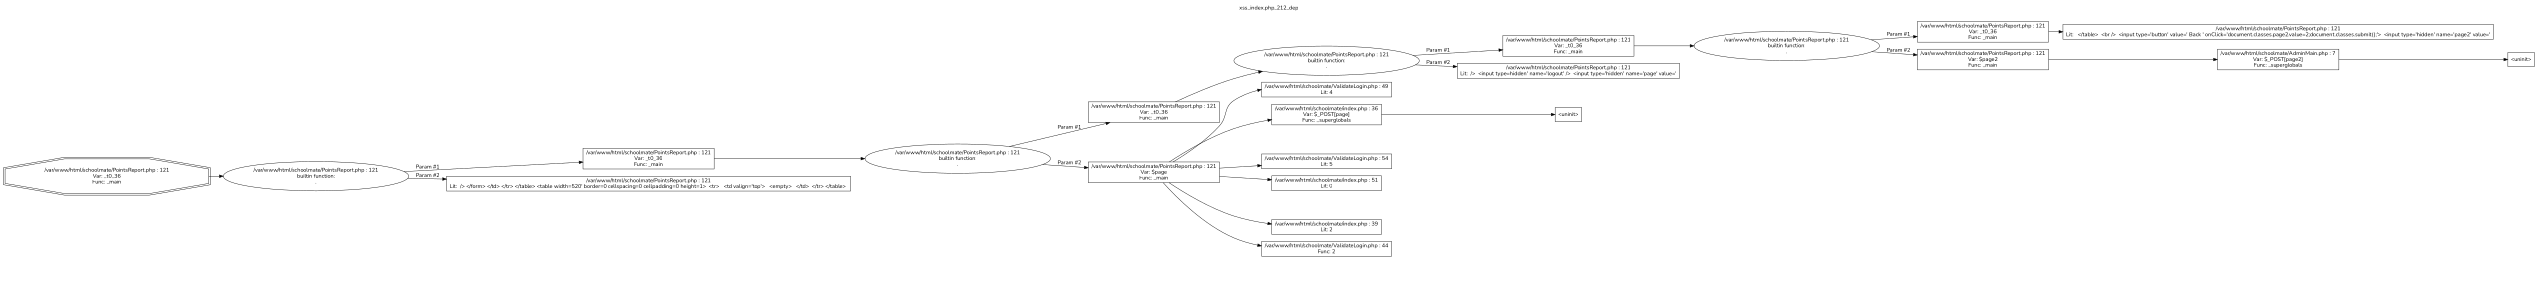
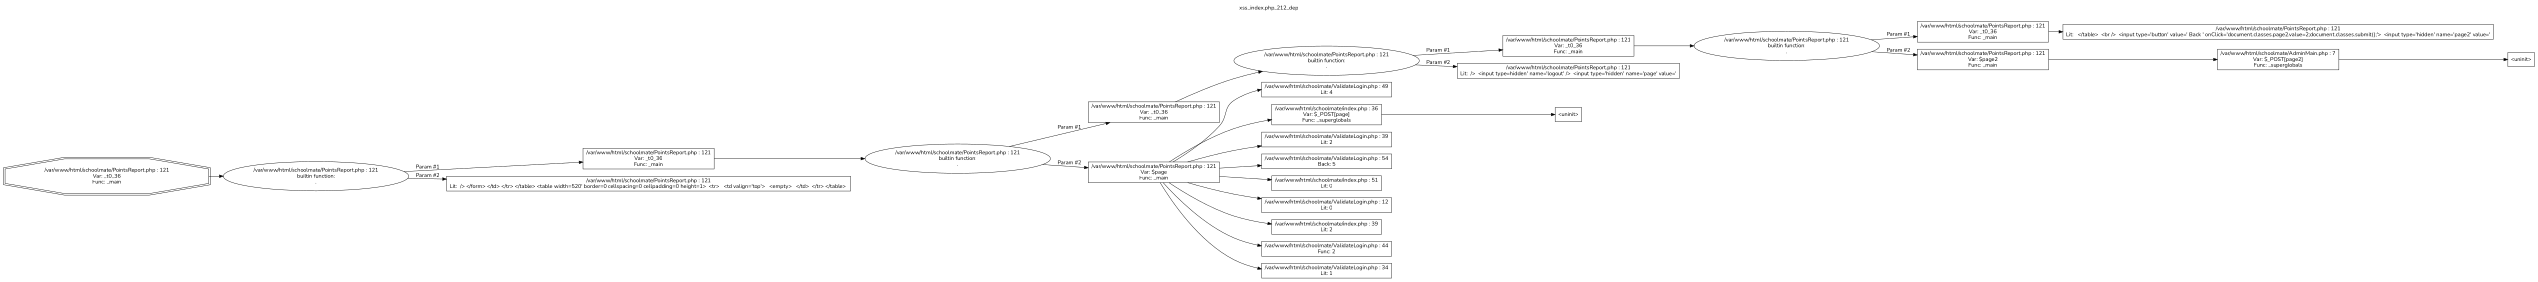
node "/var/www/html/schoolmate/ValidateLogin.php : 39 Lit: 2": added
node "/var/www/html/schoolmate/ValidateLogin.php : 54 Lit: 5": label "/var/www/html/schoolmate/ValidateLogin.php : 54 Lit: 5" -> "/var/www/html/schoolmate/ValidateLogin.php : 54 Back: 5"
node "/var/www/html/schoolmate/ValidateLogin.php : 12 Lit: 0": added
node "/var/www/html/schoolmate/ValidateLogin.php : 34 Lit: 1": added
